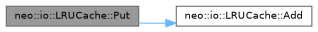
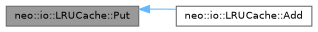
edge "neo::io::LRUCache::Put" -> "neo::io::LRUCache::Add": reversed
